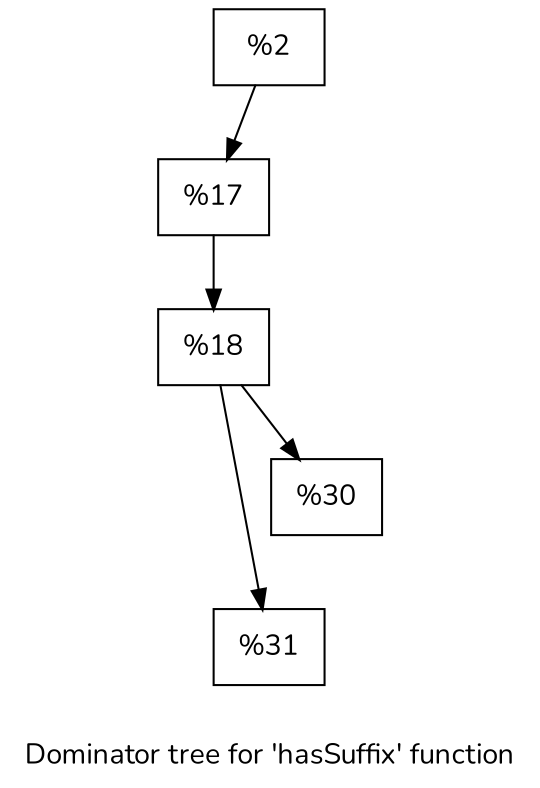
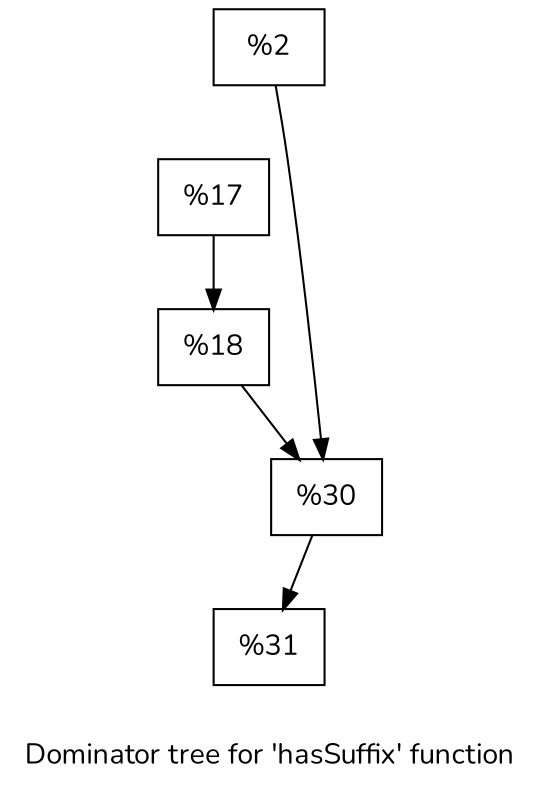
edge "%2" -> "%17": now "%2" -> "%30"
edge "%18" -> "%31": now "%30" -> "%31"
